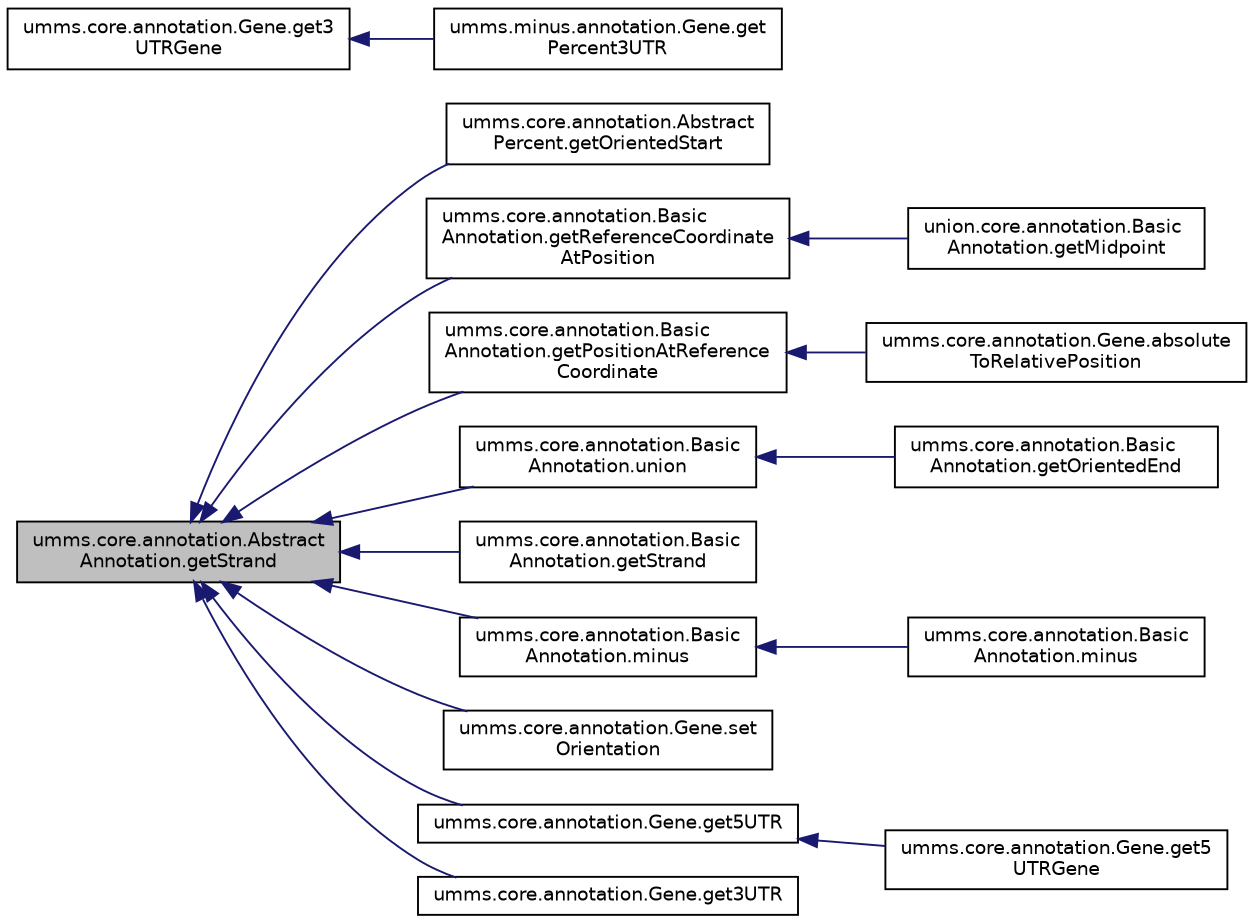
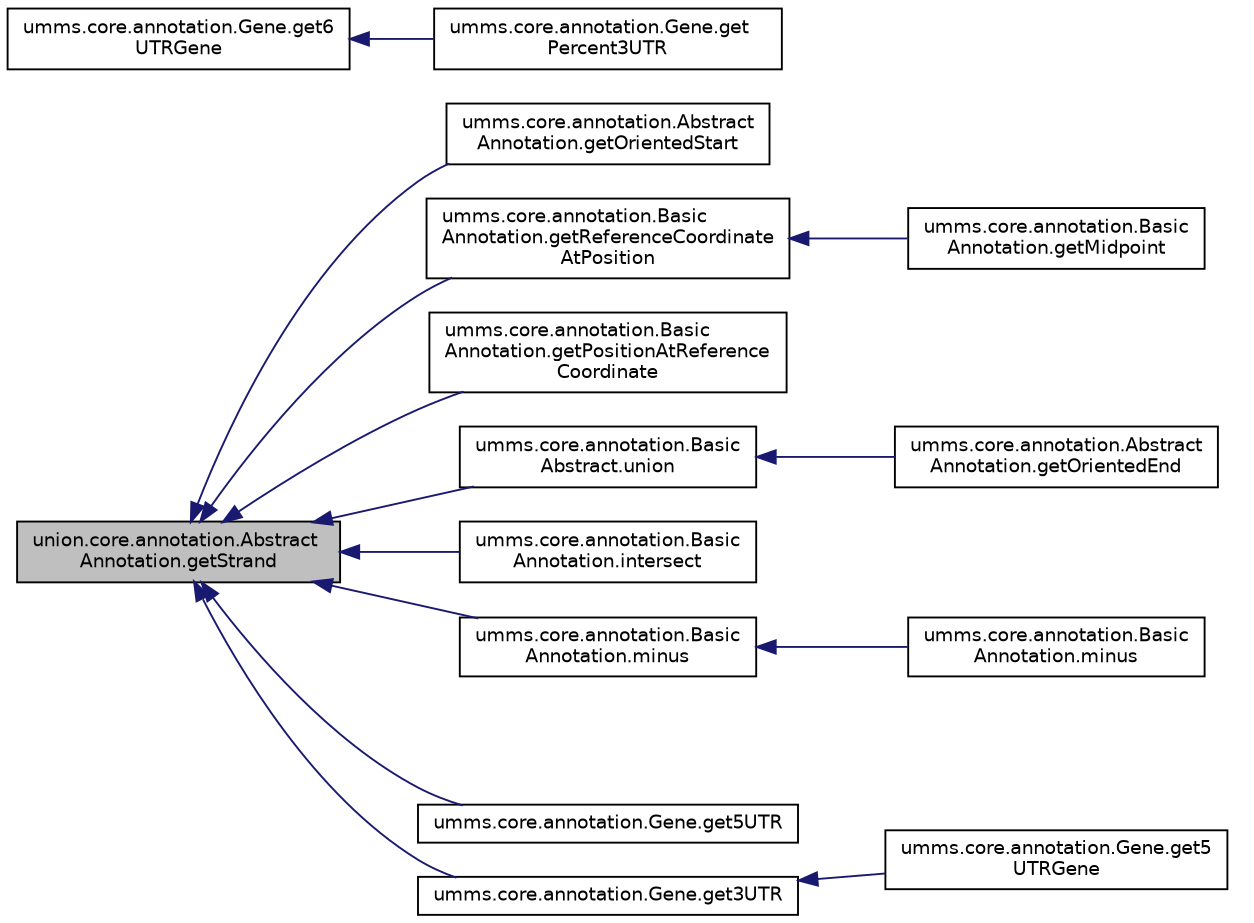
node "umms.core.annotation.Gene.get3 UTRGene": label "umms.core.annotation.Gene.get3 UTRGene" -> "umms.core.annotation.Gene.get6 UTRGene"
node "umms.minus.annotation.Gene.get Percent3UTR": label "umms.minus.annotation.Gene.get Percent3UTR" -> "umms.core.annotation.Gene.get Percent3UTR"
node "umms.core.annotation.Abstract Percent.getOrientedStart": label "umms.core.annotation.Abstract Percent.getOrientedStart" -> "umms.core.annotation.Abstract Annotation.getOrientedStart"
node "union.core.annotation.Basic Annotation.getMidpoint": label "union.core.annotation.Basic Annotation.getMidpoint" -> "umms.core.annotation.Basic Annotation.getMidpoint"
node "umms.core.annotation.Gene.absolute ToRelativePosition": removed
node "umms.core.annotation.Basic Annotation.union": label "umms.core.annotation.Basic Annotation.union" -> "umms.core.annotation.Basic Abstract.union"
node "umms.core.annotation.Basic Annotation.getOrientedEnd": label "umms.core.annotation.Basic Annotation.getOrientedEnd" -> "umms.core.annotation.Abstract Annotation.getOrientedEnd"
node "umms.core.annotation.Abstract Annotation.getStrand": label "umms.core.annotation.Abstract Annotation.getStrand" -> "union.core.annotation.Abstract Annotation.getStrand"
node "umms.core.annotation.Basic Annotation.getStrand": label "umms.core.annotation.Basic Annotation.getStrand" -> "umms.core.annotation.Basic Annotation.intersect"
node "umms.core.annotation.Gene.set Orientation": removed
edge "umms.core.annotation.Gene.get5 UTRGene" -> "umms.core.annotation.Gene.get5UTR": now "umms.core.annotation.Gene.get5 UTRGene" -> "umms.core.annotation.Gene.get3UTR"
